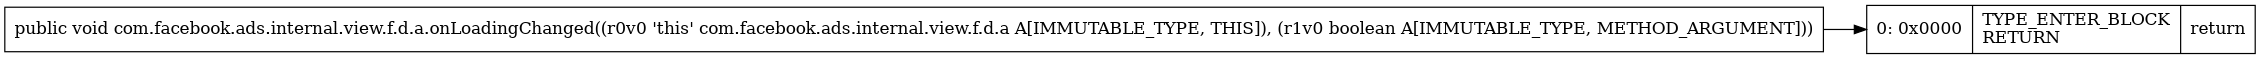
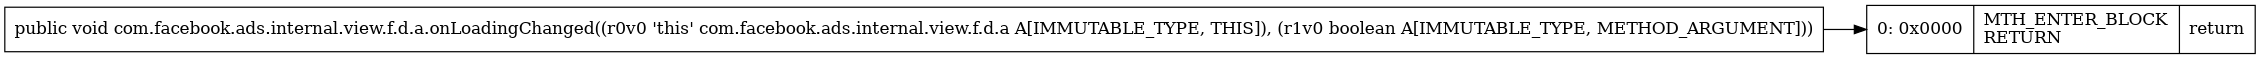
node "0: 0x0000": text "TYPE_ENTER_BLOCK" -> "MTH_ENTER_BLOCK"
